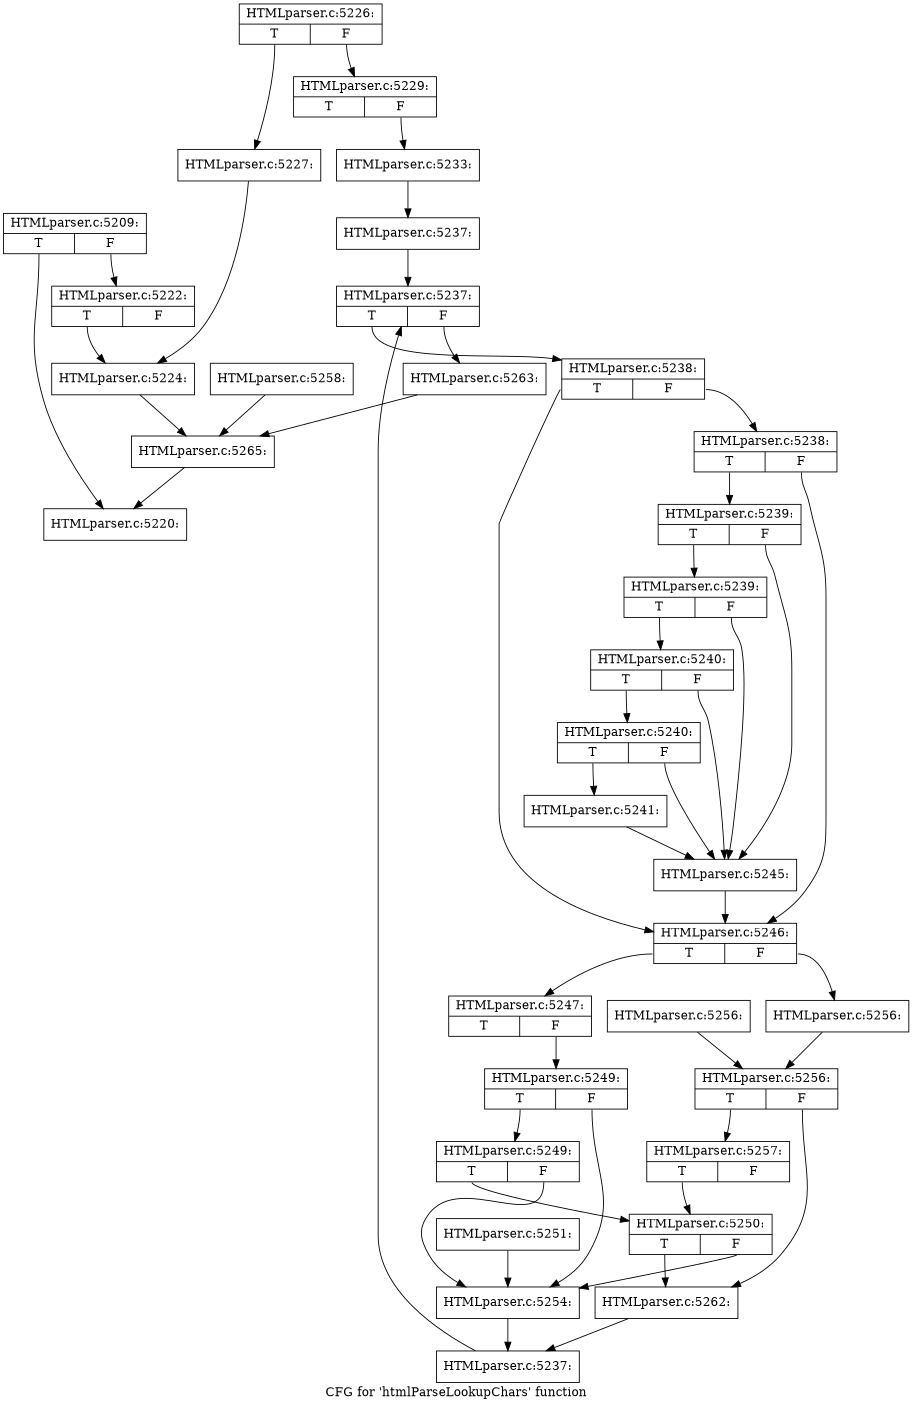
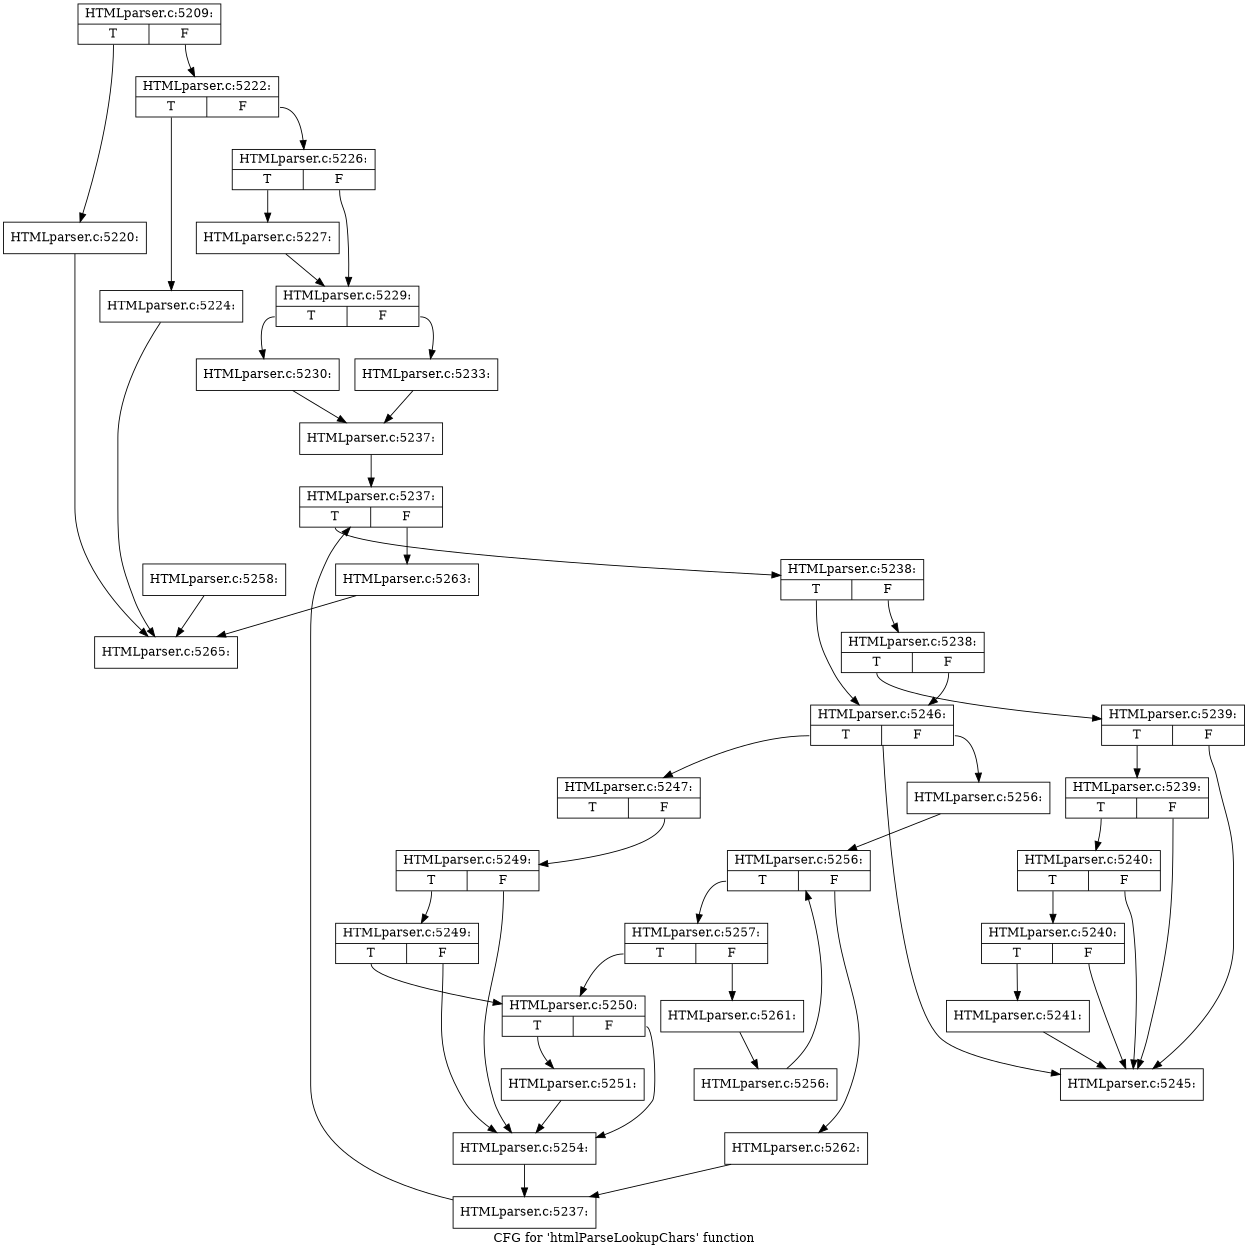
edge "HTMLparser.c:5222:" -> "HTMLparser.c:5226:": added
edge "HTMLparser.c:5227:" -> "HTMLparser.c:5224:": now "HTMLparser.c:5227:" -> "HTMLparser.c:5229:"
node "HTMLparser.c:5230:": added
edge "HTMLparser.c:5265:" -> "HTMLparser.c:5220:": reversed
edge "HTMLparser.c:5245:" -> "HTMLparser.c:5246:": reversed
node "HTMLparser.c:5261:": added
edge "HTMLparser.c:5250:" -> "HTMLparser.c:5262:": now "HTMLparser.c:5250:" -> "HTMLparser.c:5251:"
